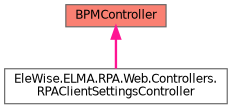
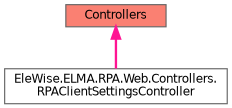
node "BPMController": label "BPMController" -> "Controllers"
